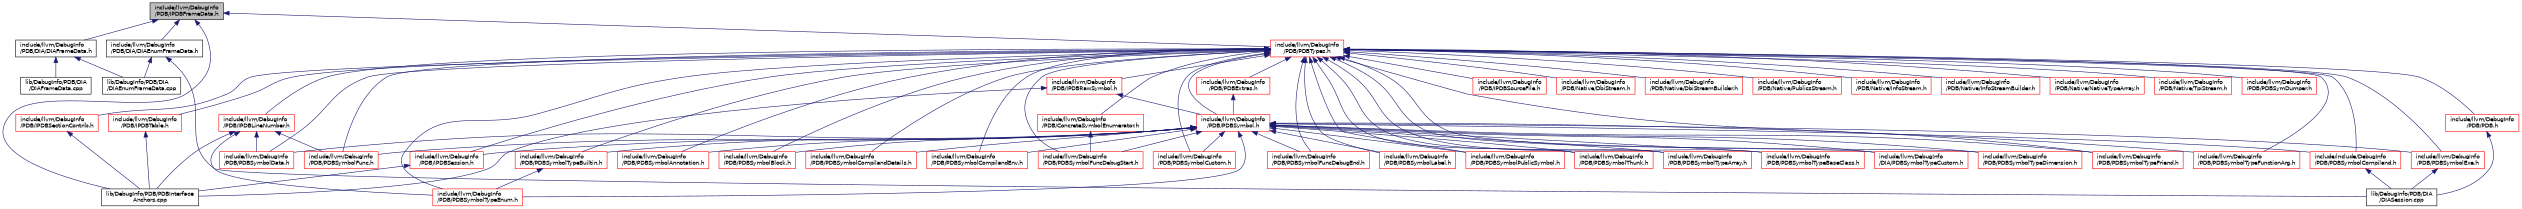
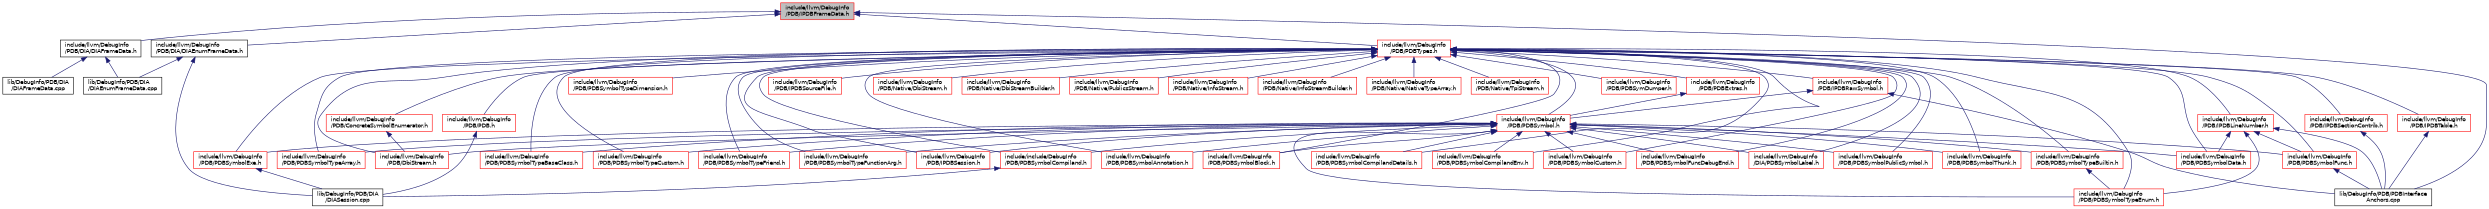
node "include/llvm/DebugInfo /PDB/IPDBFrameData.h": color black -> red
edge "include/llvm/DebugInfo /PDB/PDBSymbolTypeDimension.h" -> "include/llvm/DebugInfo /PDB/PDBSymbol.h": removed
node "include/llvm/DebugInfo /PDB/PDBSymbolFuncDebugStart.h": label "include/llvm/DebugInfo /PDB/PDBSymbolFuncDebugStart.h" -> "include/llvm/DebugInfo /PDB/DbiStream.h"
node "include/llvm/DebugInfo /PDB/PDBSymbolLabel.h": label "include/llvm/DebugInfo /PDB/PDBSymbolLabel.h" -> "include/llvm/DebugInfo /DIA/PDBSymbolLabel.h"
node "include/llvm/DebugInfo /DIA/PDBSymbolTypeCustom.h": label "include/llvm/DebugInfo /DIA/PDBSymbolTypeCustom.h" -> "include/llvm/DebugInfo /PDB/PDBSymbolTypeCustom.h"
edge "lib/DebugInfo/PDB/PDBInterface Anchors.cpp" -> "include/llvm/DebugInfo /PDB/IPDBSession.h": now "lib/DebugInfo/PDB/PDBInterface Anchors.cpp" -> "include/llvm/DebugInfo /PDB/PDBSymbolFunc.h"
